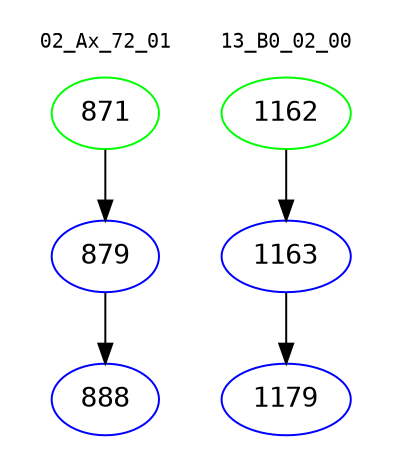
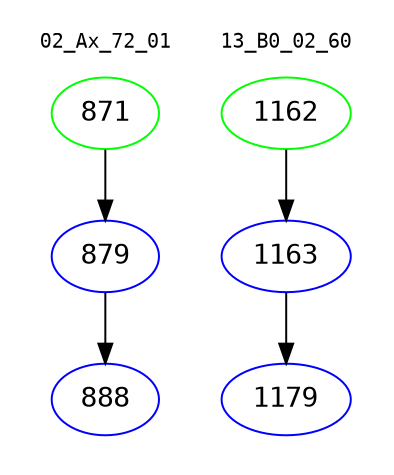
cluster "13_B0_02_00": label "13_B0_02_00" -> "13_B0_02_60"
